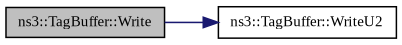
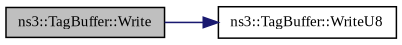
node "ns3::TagBuffer::WriteU2": label "ns3::TagBuffer::WriteU2" -> "ns3::TagBuffer::WriteU8"
